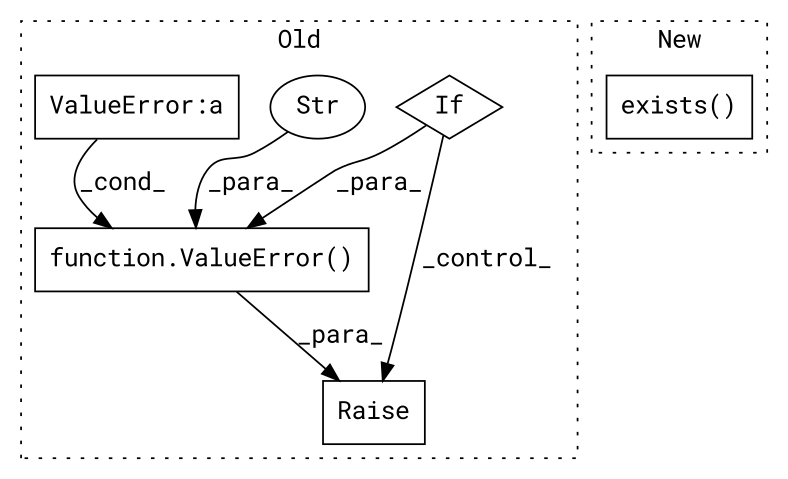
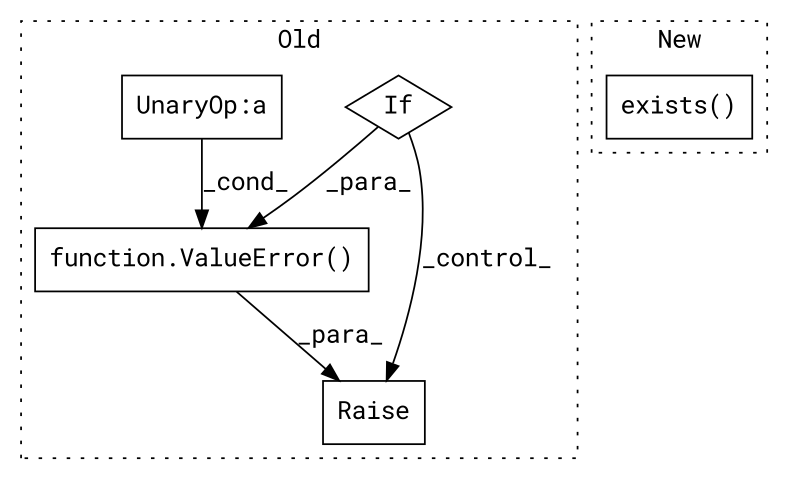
node "ValueError:a": label "ValueError:a" -> "UnaryOp:a"
node "Str": removed
